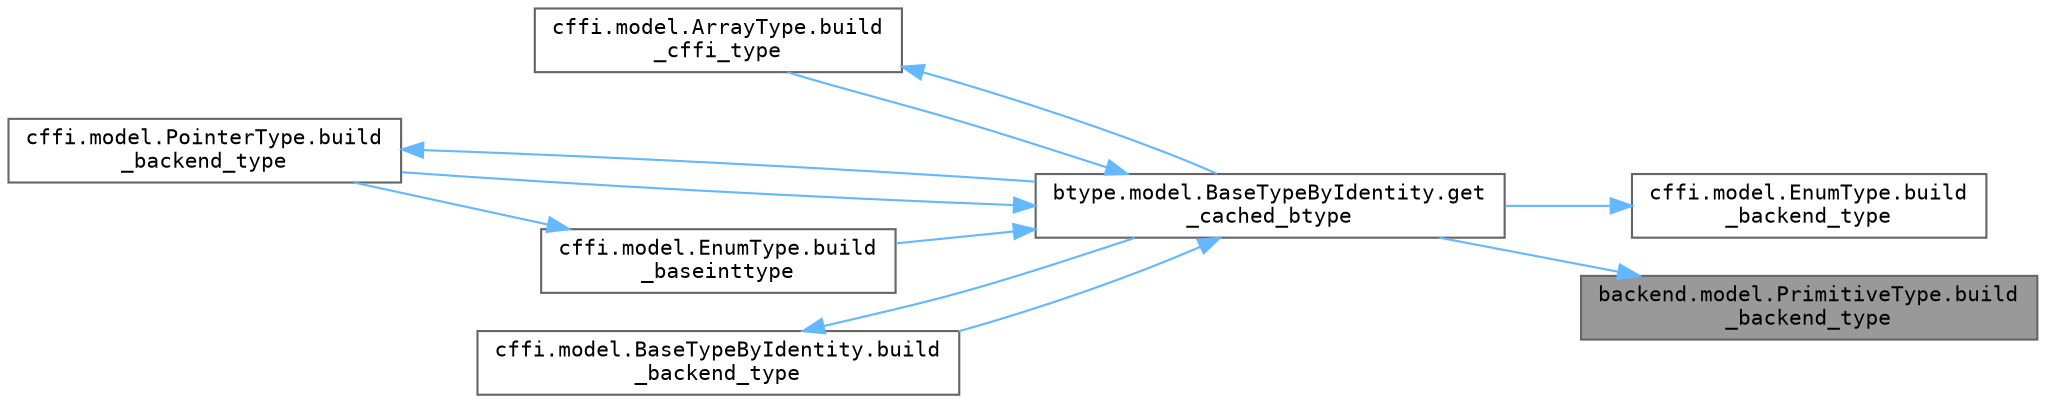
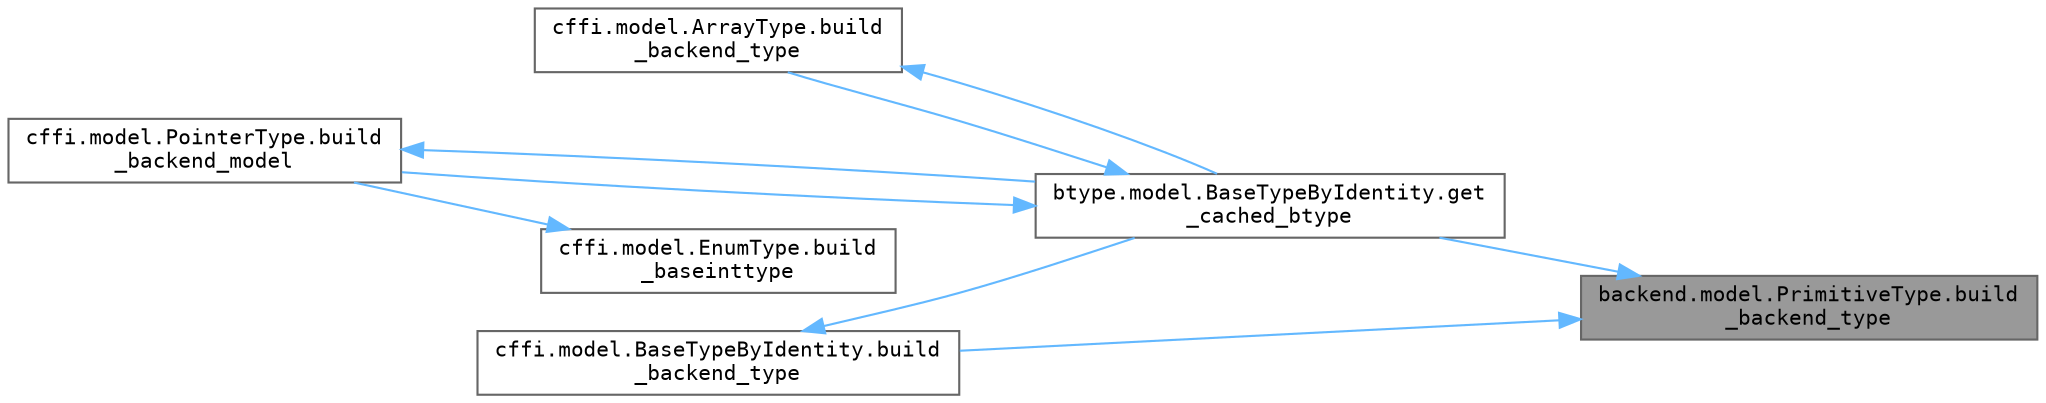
node "cffi.model.ArrayType.build _cffi_type": label "cffi.model.ArrayType.build _cffi_type" -> "cffi.model.ArrayType.build _backend_type"
node "cffi.model.PointerType.build _backend_type": label "cffi.model.PointerType.build _backend_type" -> "cffi.model.PointerType.build _backend_model"
node "cffi.model.EnumType.build _backend_type": removed
edge "cffi.model.EnumType.build _baseinttype" -> "btype.model.BaseTypeByIdentity.get _cached_btype": removed
edge "cffi.model.BaseTypeByIdentity.build _backend_type" -> "btype.model.BaseTypeByIdentity.get _cached_btype": now "cffi.model.BaseTypeByIdentity.build _backend_type" -> "backend.model.PrimitiveType.build _backend_type"
